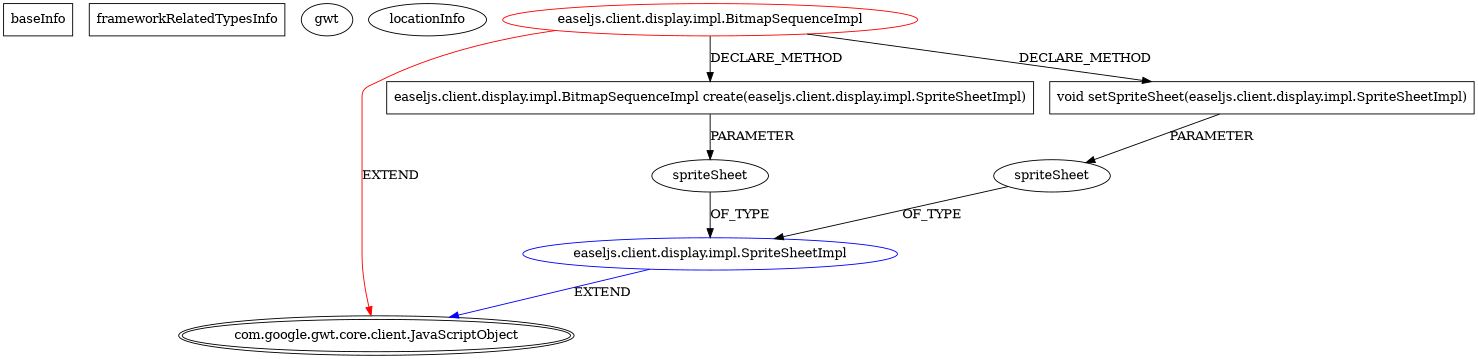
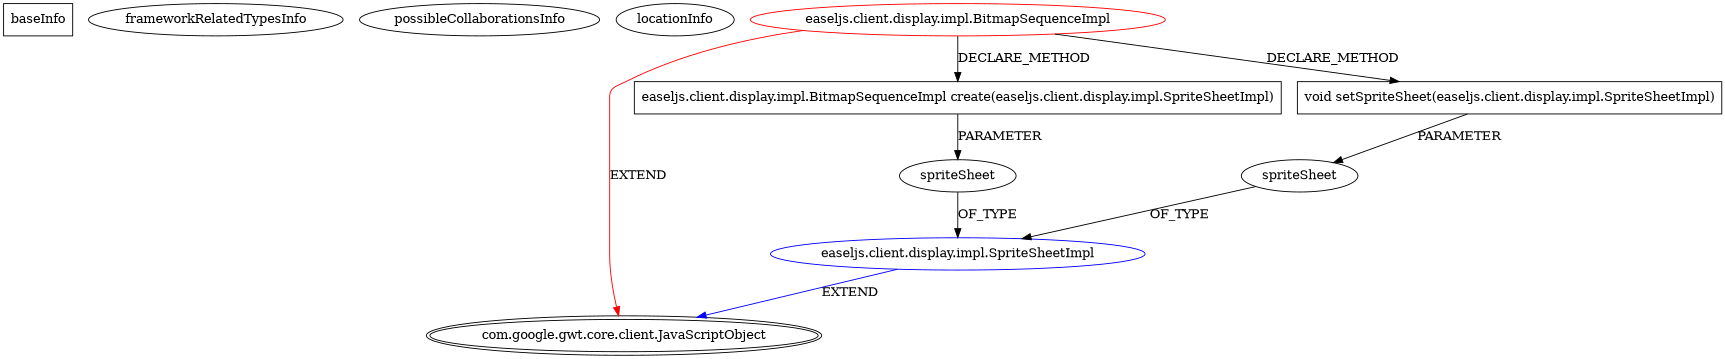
node "frameworkRelatedTypesInfo": shape box -> ellipse
node "gwt": label "gwt" -> "possibleCollaborationsInfo"
